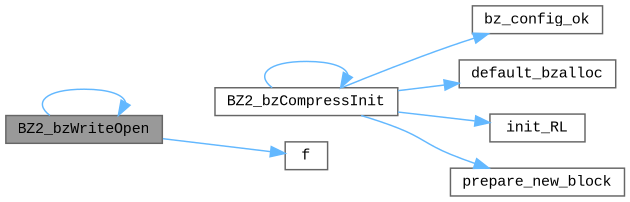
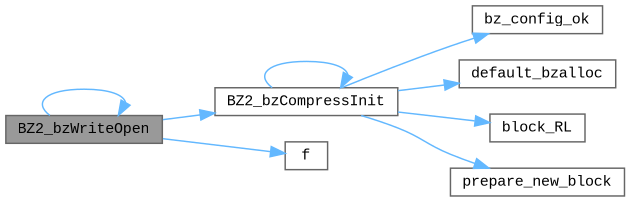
edge "BZ2_bzWriteOpen" -> "BZ2_bzCompressInit": added
node "init_RL": label "init_RL" -> "block_RL"
